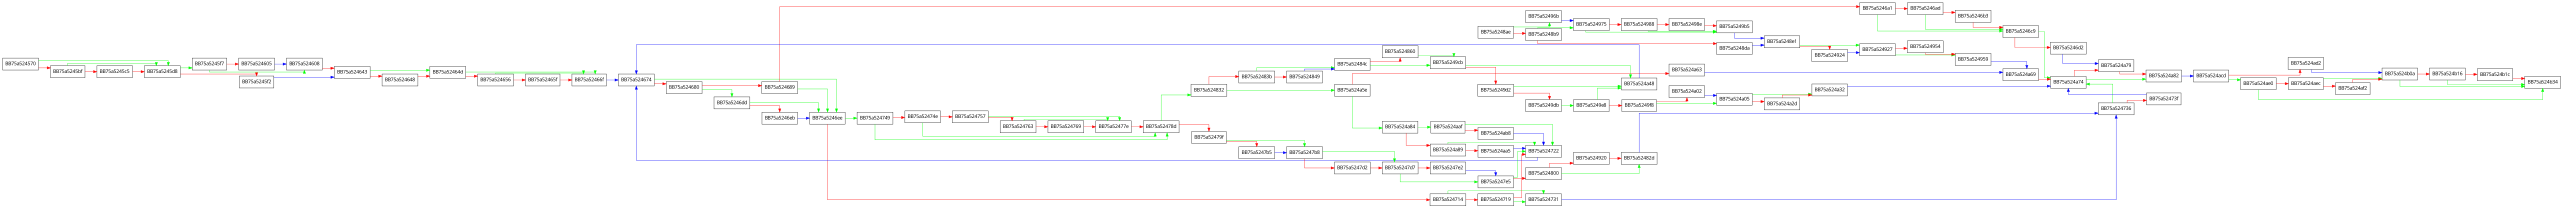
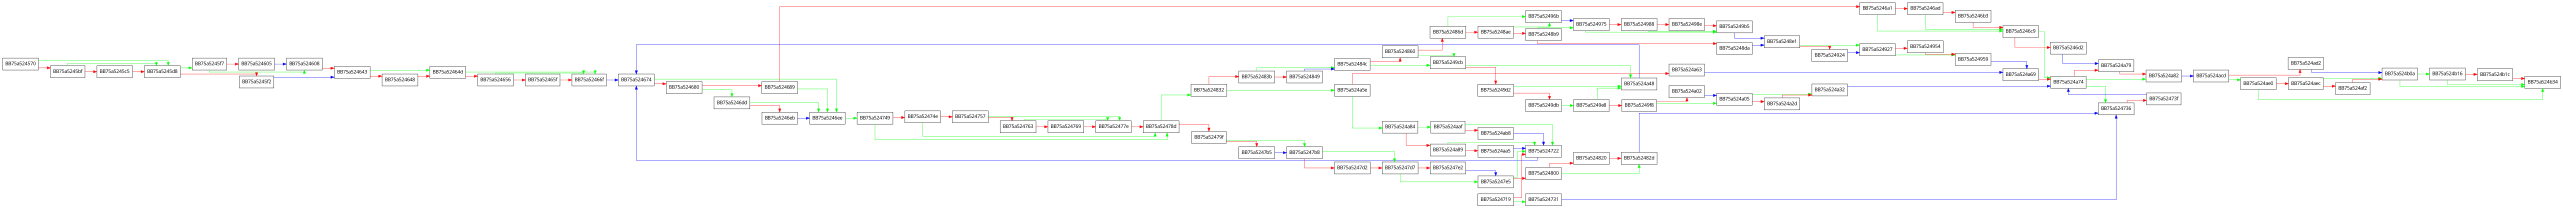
node "BB75a52486d": added
edge "BB75a524b0a" -> "BB75a524b16": color red -> green
edge "BB75a524736" -> "BB75a524a74": reversed
node "BB75a524920": label "BB75a524920" -> "BB75a524820"
node "BB75a524714": removed
